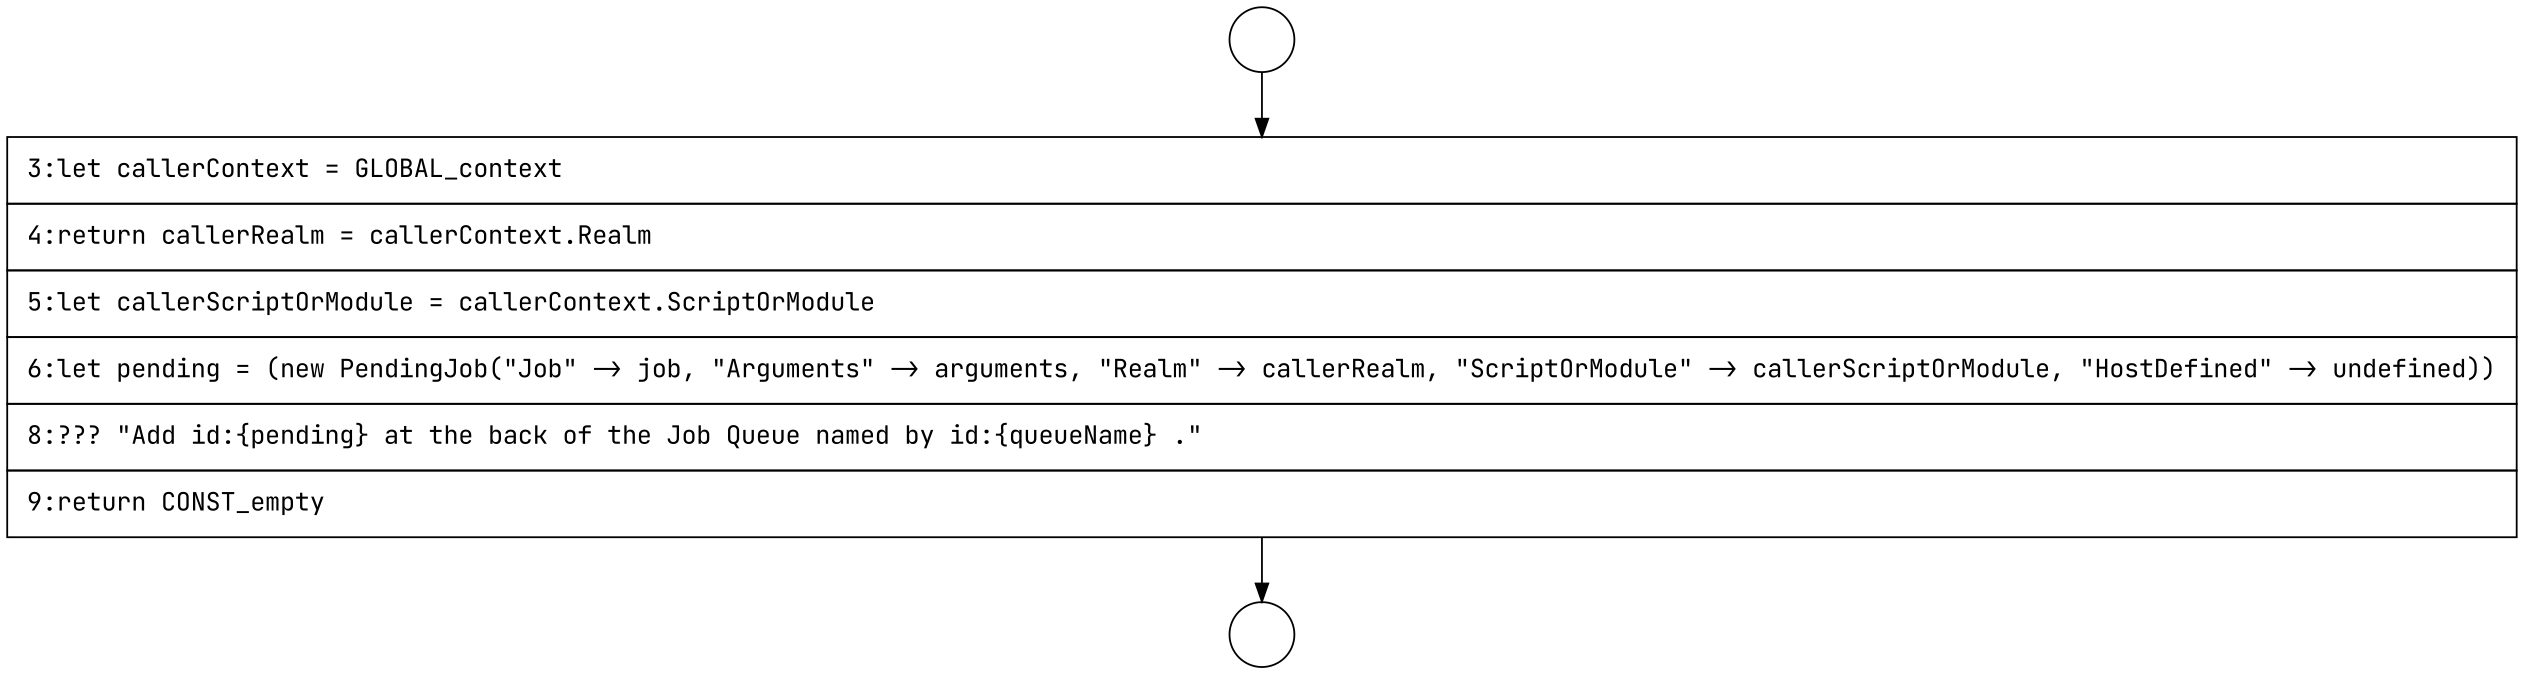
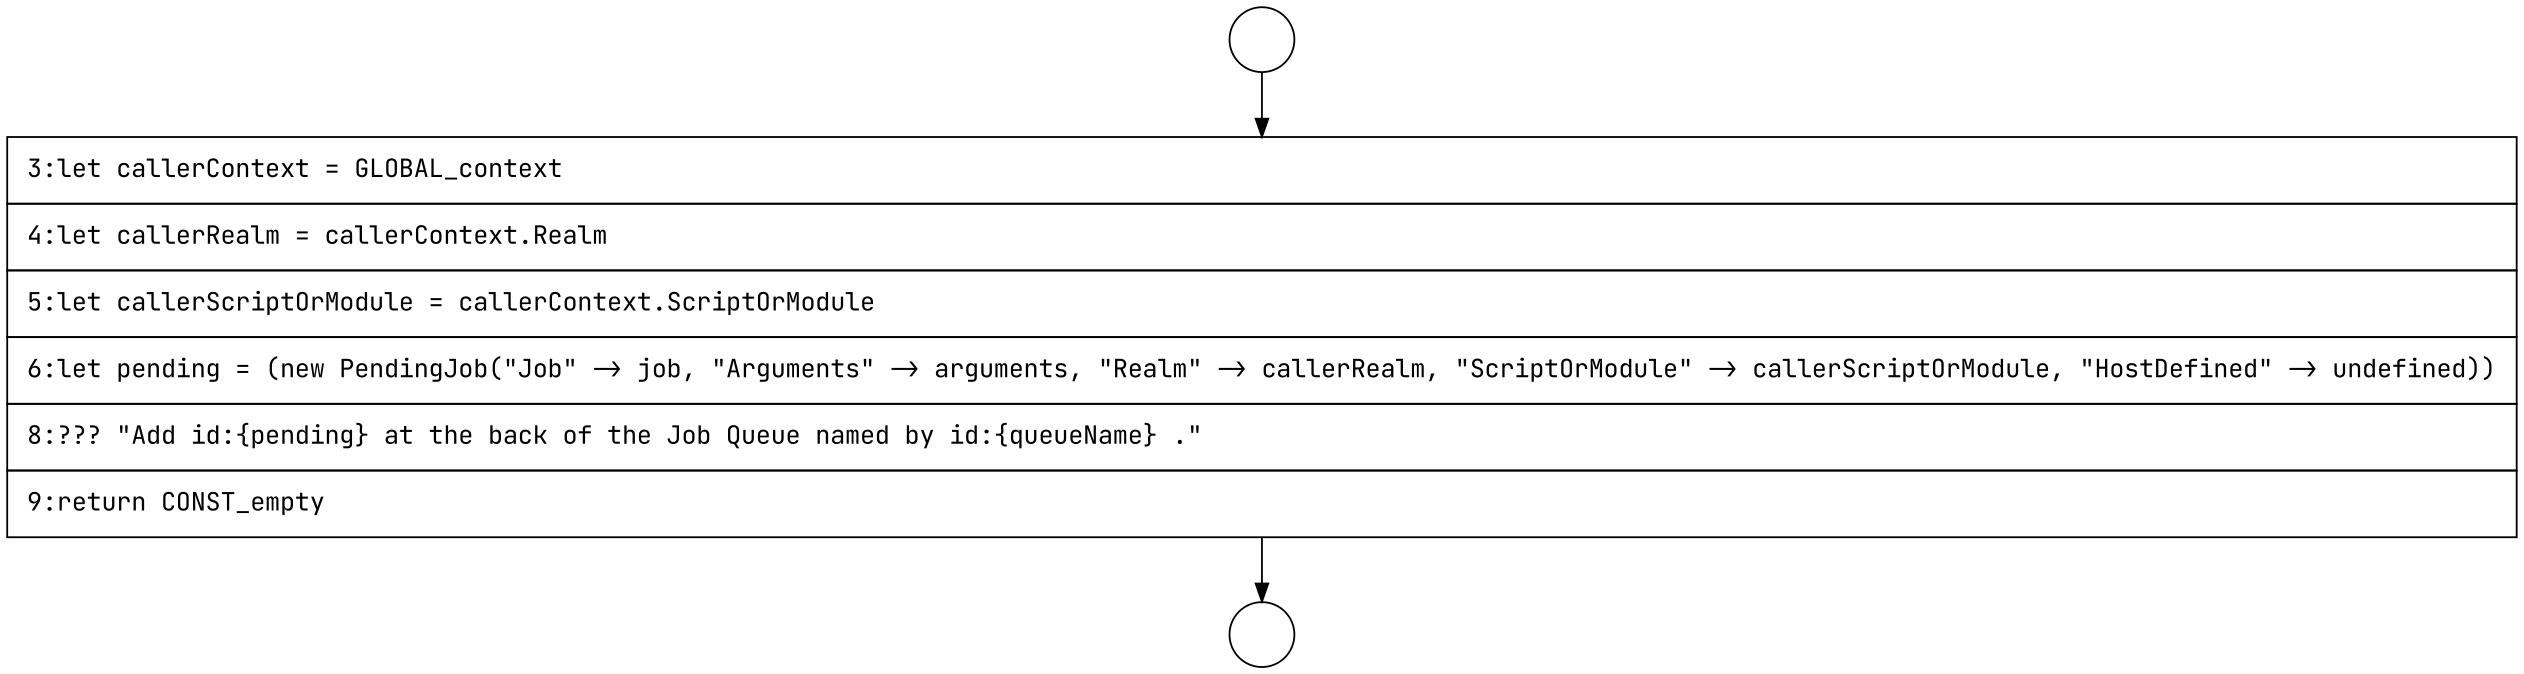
node "3:let callerContext = GLOBAL_context": text "4:return callerRealm = callerContext.Realm" -> "4:let callerRealm = callerContext.Realm"
